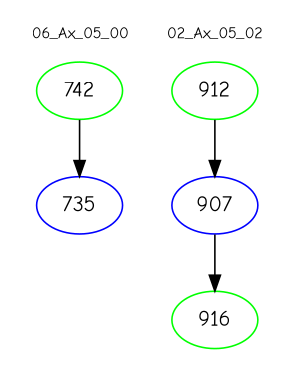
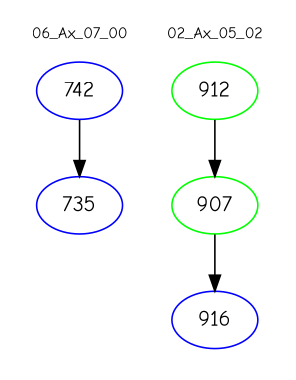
cluster "06_Ax_05_00": label "06_Ax_05_00" -> "06_Ax_07_00"
node "742": color green -> blue
node "907": color blue -> green
node "916": color green -> blue
